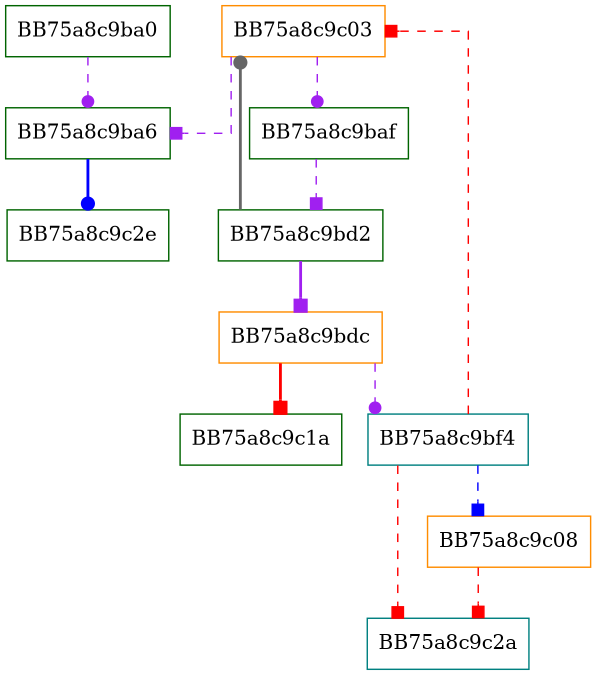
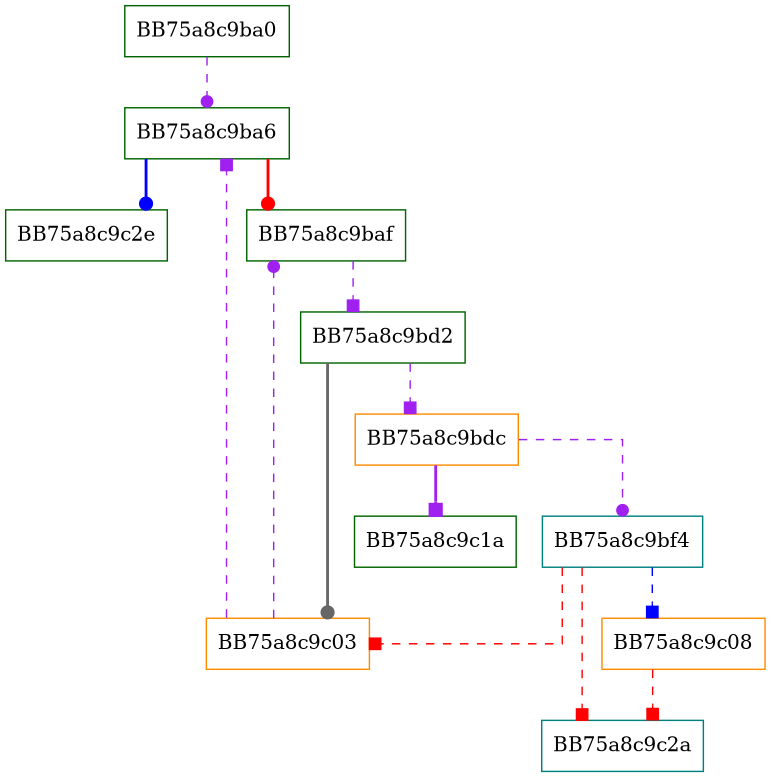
edge "BB75a8c9ba6" -> "BB75a8c9baf": added
edge "BB75a8c9bd2" -> "BB75a8c9bdc": style bold -> dashed
edge "BB75a8c9bdc" -> "BB75a8c9c1a": color red -> purple
